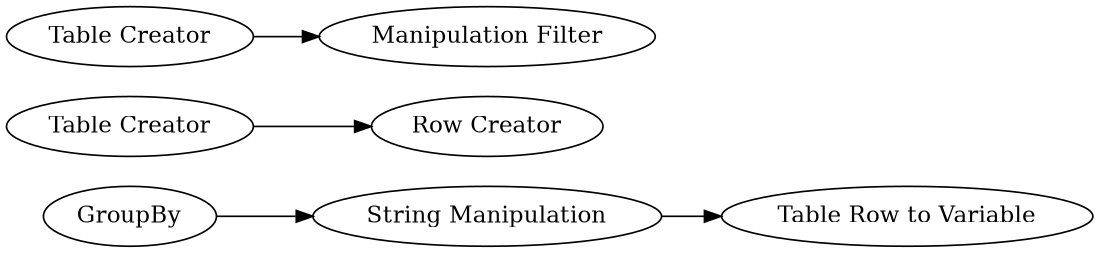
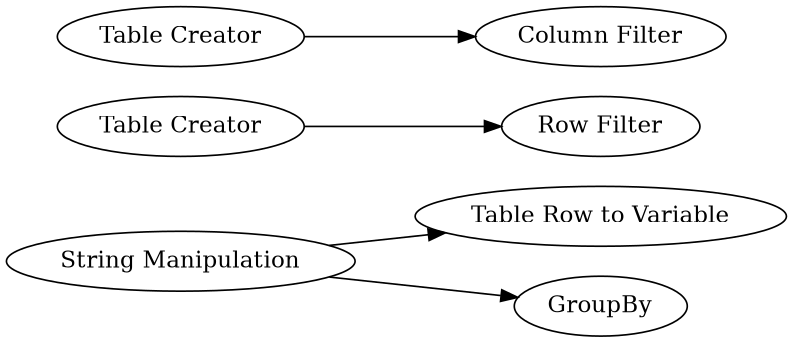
node "Manipulation Filter": label "Manipulation Filter" -> "Column Filter"
node "Row Creator": label "Row Creator" -> "Row Filter"
edge "GroupBy" -> "String Manipulation": reversed
